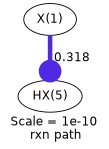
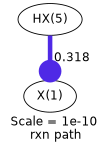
edge "X(1)" -> "HX(5)": reversed
